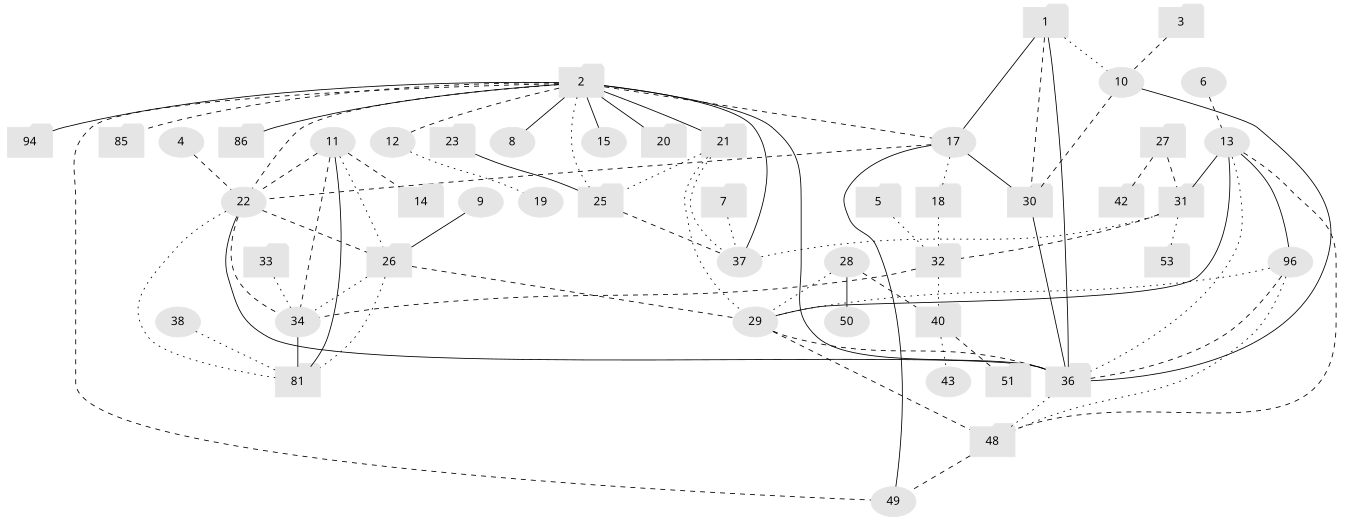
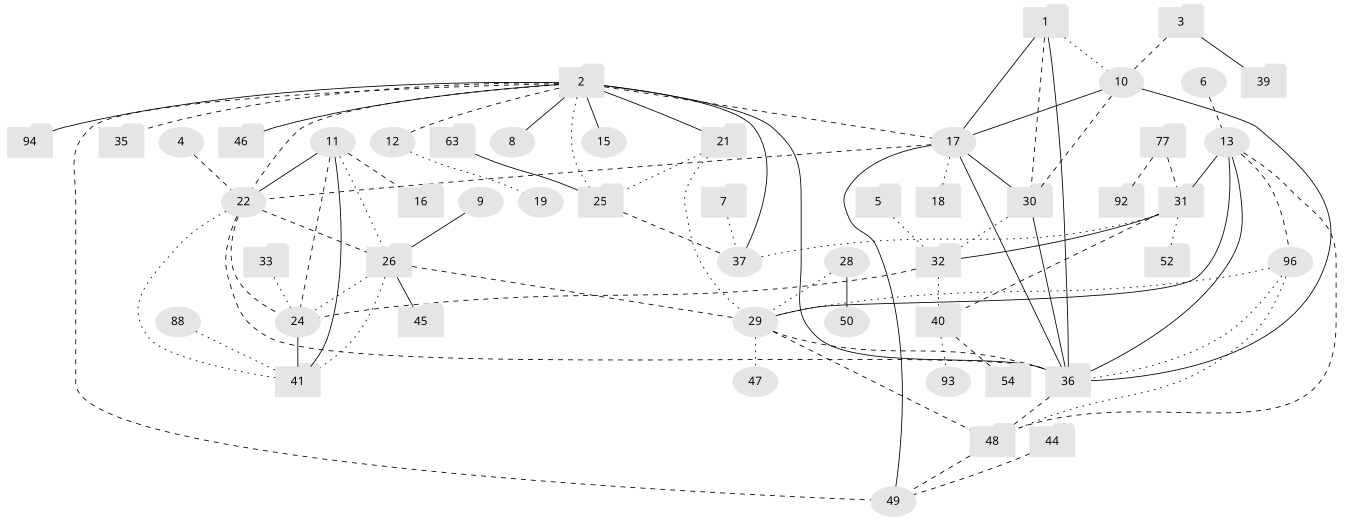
node "39": added
edge "10" -- "17": added
node "85": label "85" -> "35"
node "86": label "86" -> "46"
node "23": label "23" -> "63"
node "20": removed
node "27": label "27" -> "77"
edge "11" -- "22": style dashed -> solid
edge "13" -- "96": style solid -> dashed
node "14": label "14" -> "16"
node "42": label "42" -> "92"
edge "21" -- "37": removed
edge "18" -- "32": now "30" -- "32"
edge "31" -- "32": style dashed -> solid
edge "17" -- "36": added
node "53": label "53" -> "52"
edge "28" -- "40": now "31" -- "40"
edge "13" -- "36": style dotted -> solid
node "38": label "38" -> "88"
node "34": label "34" -> "24"
node "45": added
edge "96" -- "36": style dashed -> dotted
edge "22" -- "36": style solid -> dashed
node "81": label "81" -> "41"
node "47": added
node "43": label "43" -> "93"
node "51": label "51" -> "54"
edge "36" -- "48": style dotted -> dashed
node "44": added
